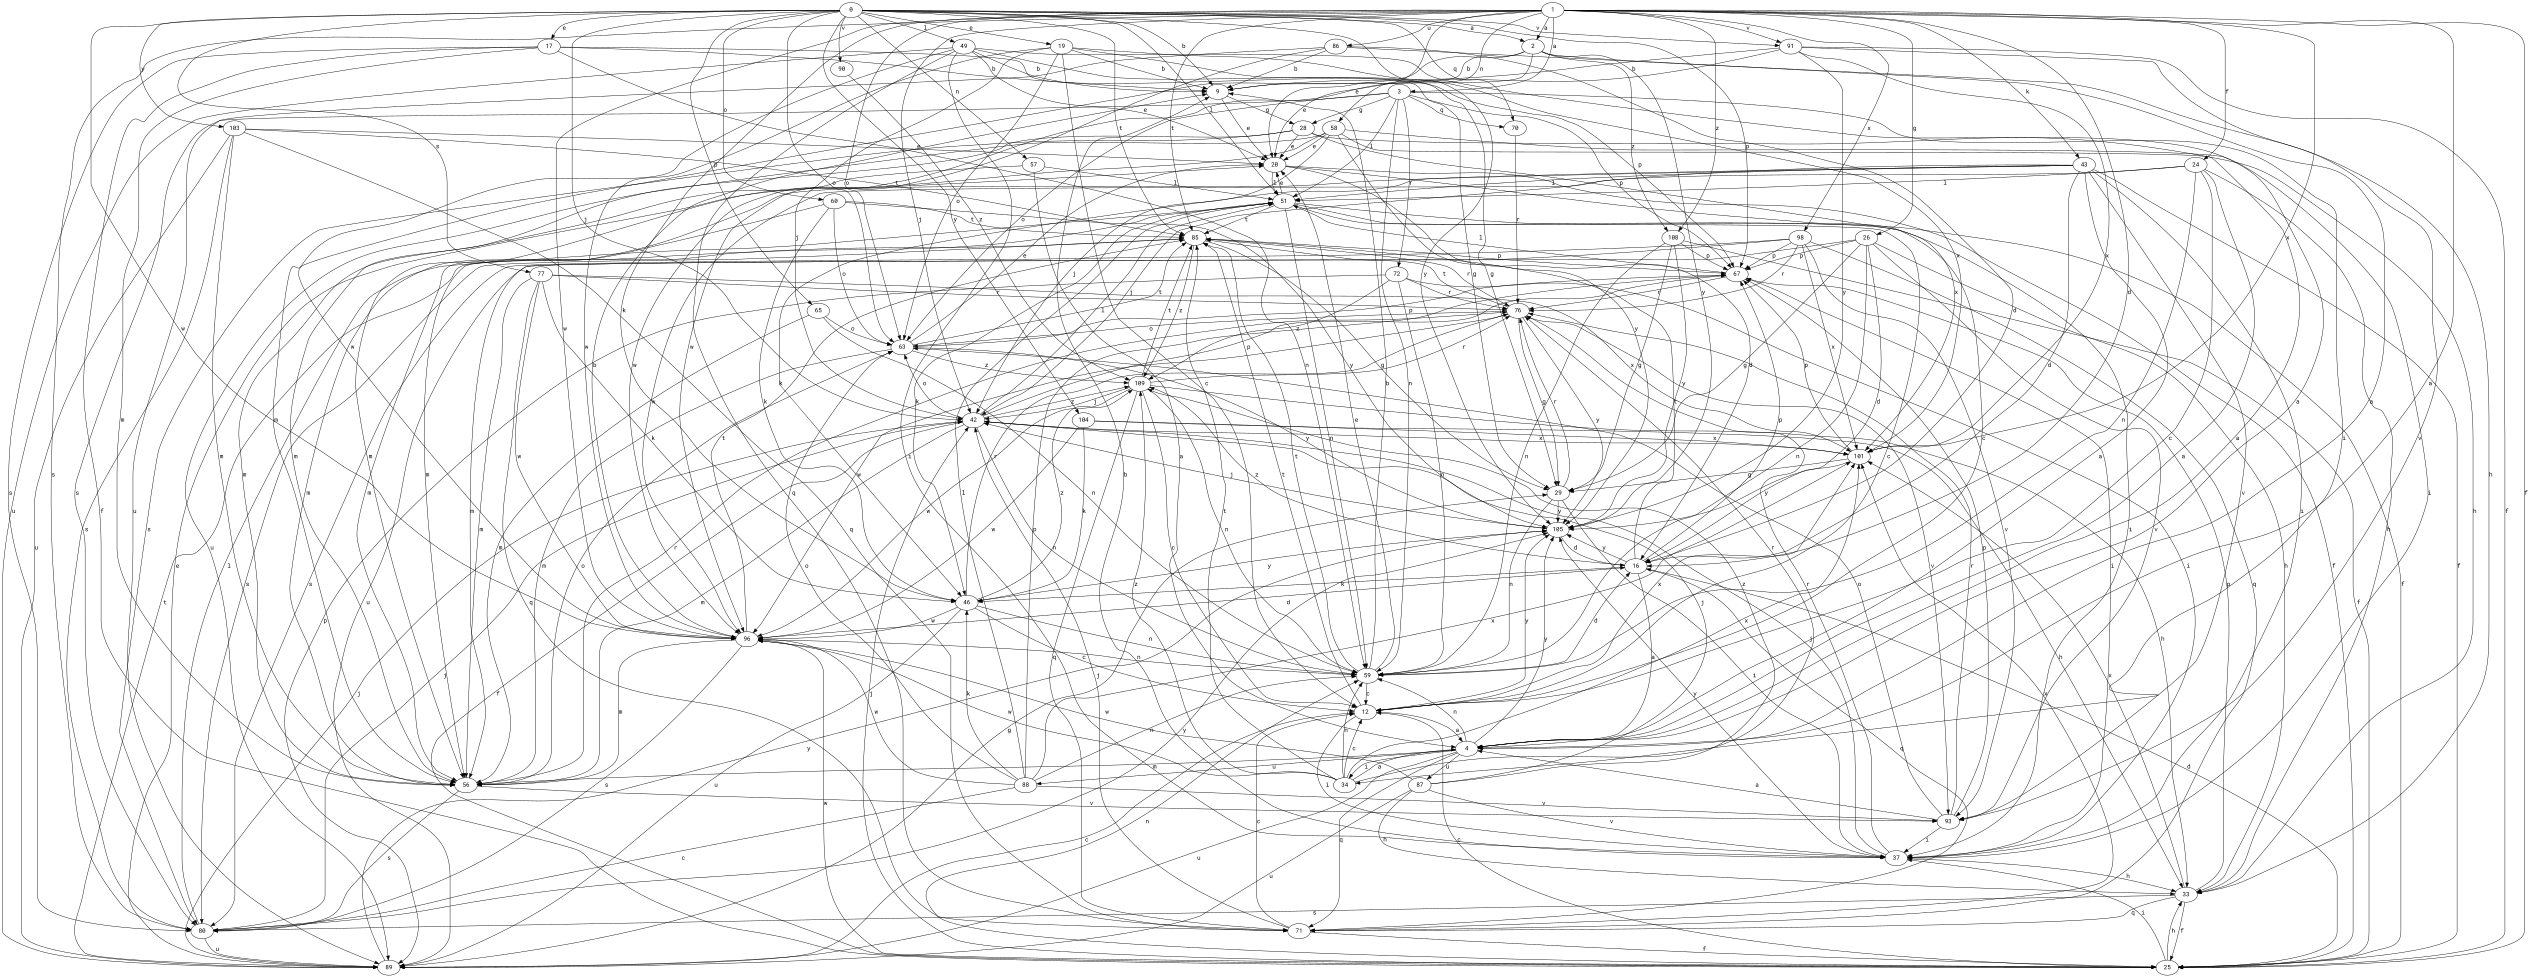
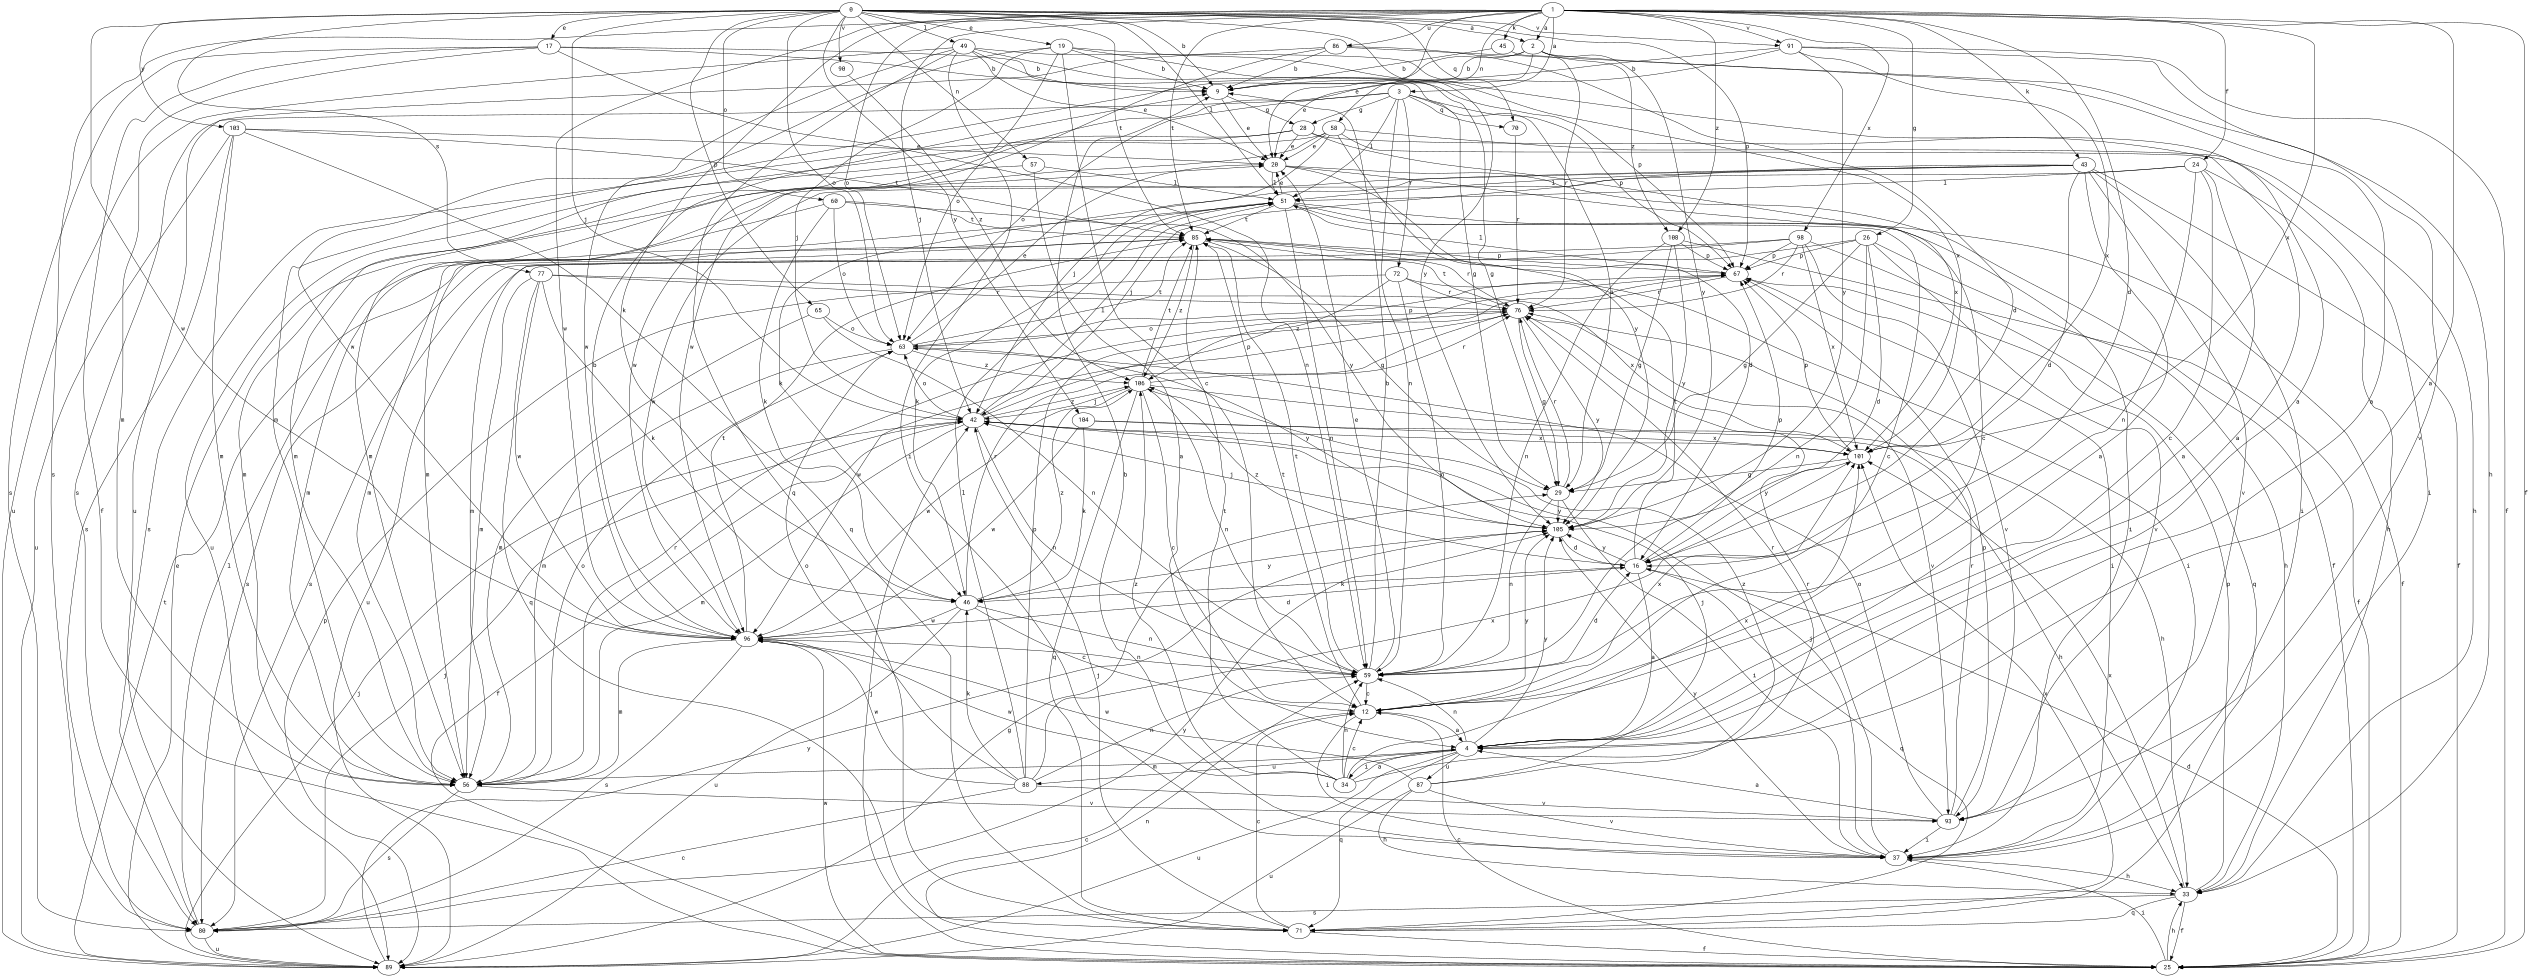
node "45": added
node "109": label "109" -> "106"
edge "3" -> "34": now "3" -> "29"
